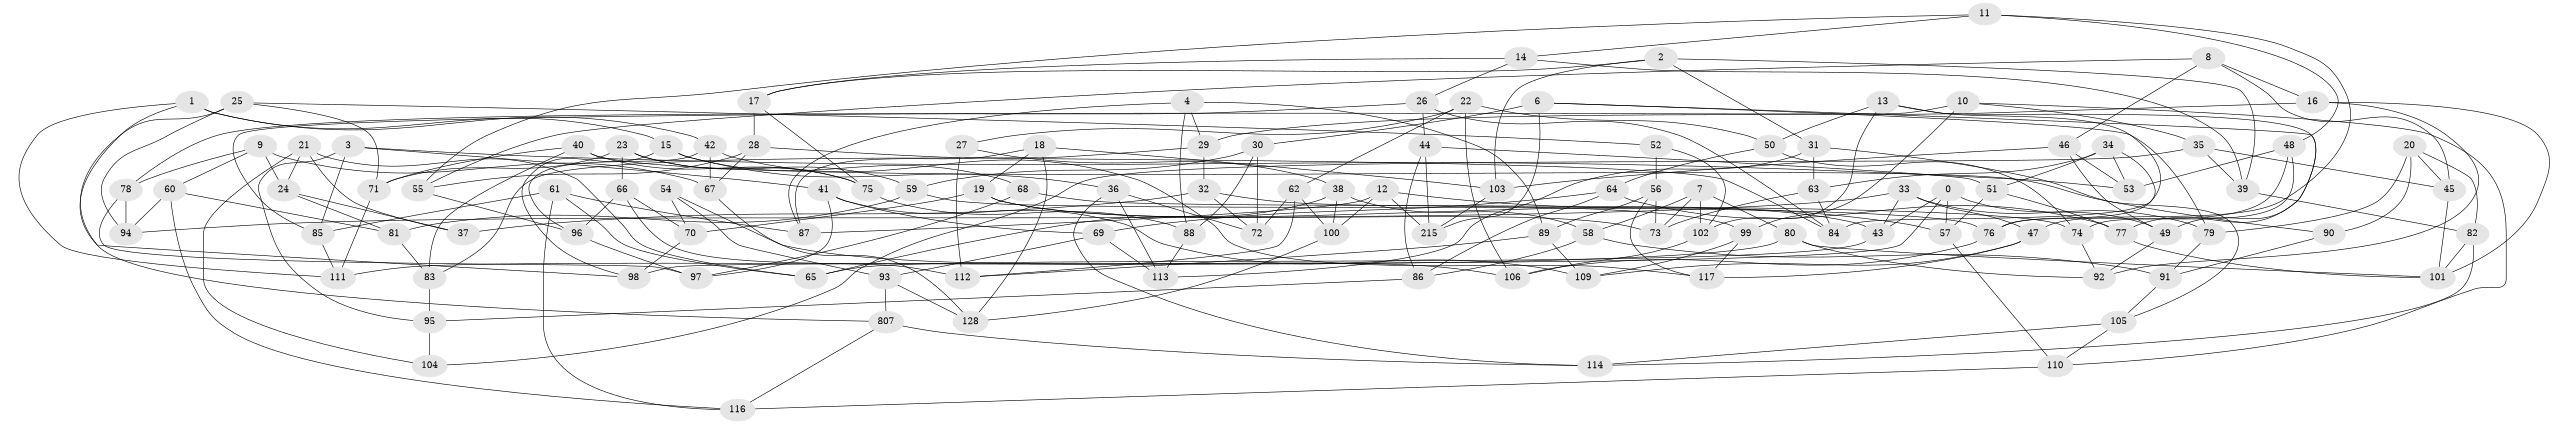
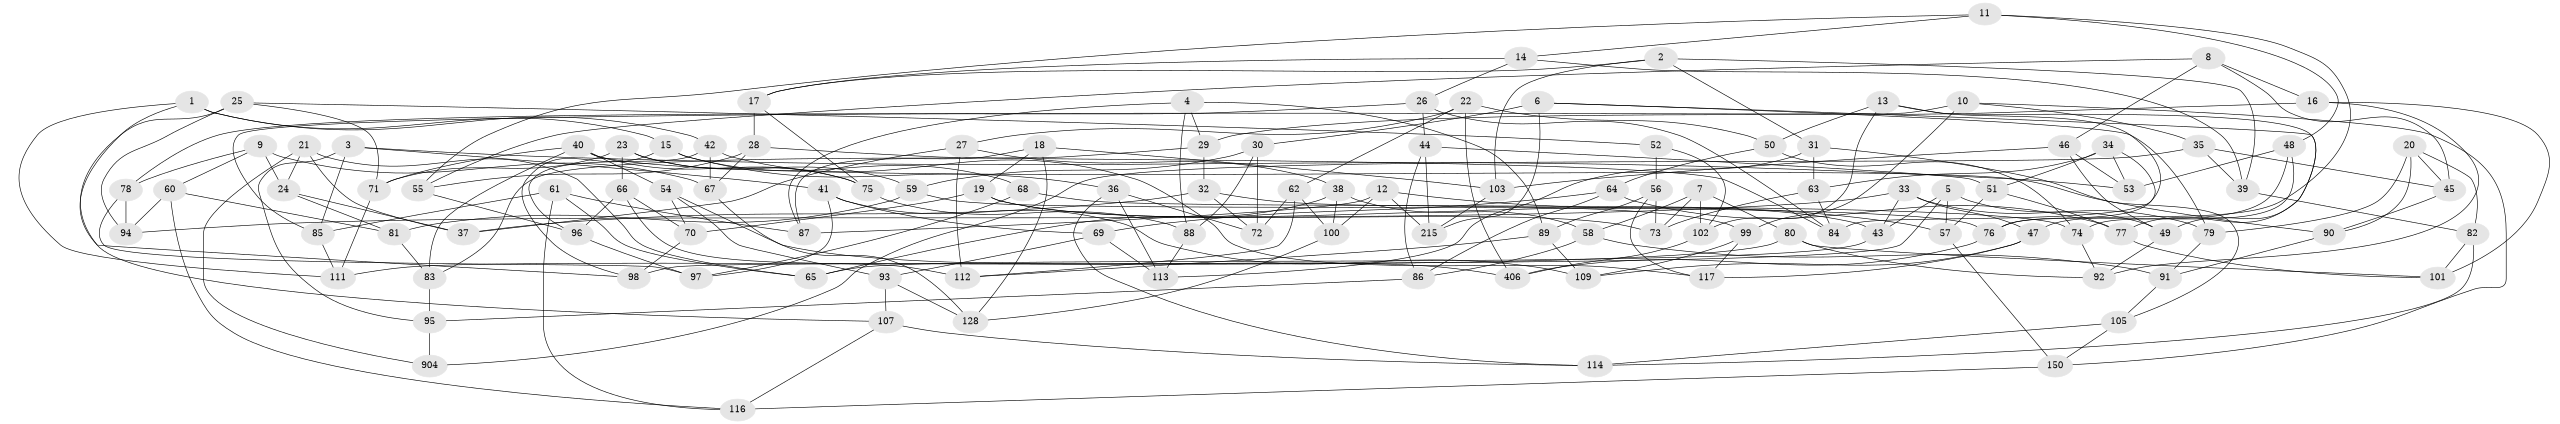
edge "40" -- "54": added
node "0": label "0" -> "5"
edge "27" -- "37": added
edge "45" -- "101": now "45" -- "90"
node "106": label "106" -> "406"
node "807": label "807" -> "107"
node "104": label "104" -> "904"
node "110": label "110" -> "150"
